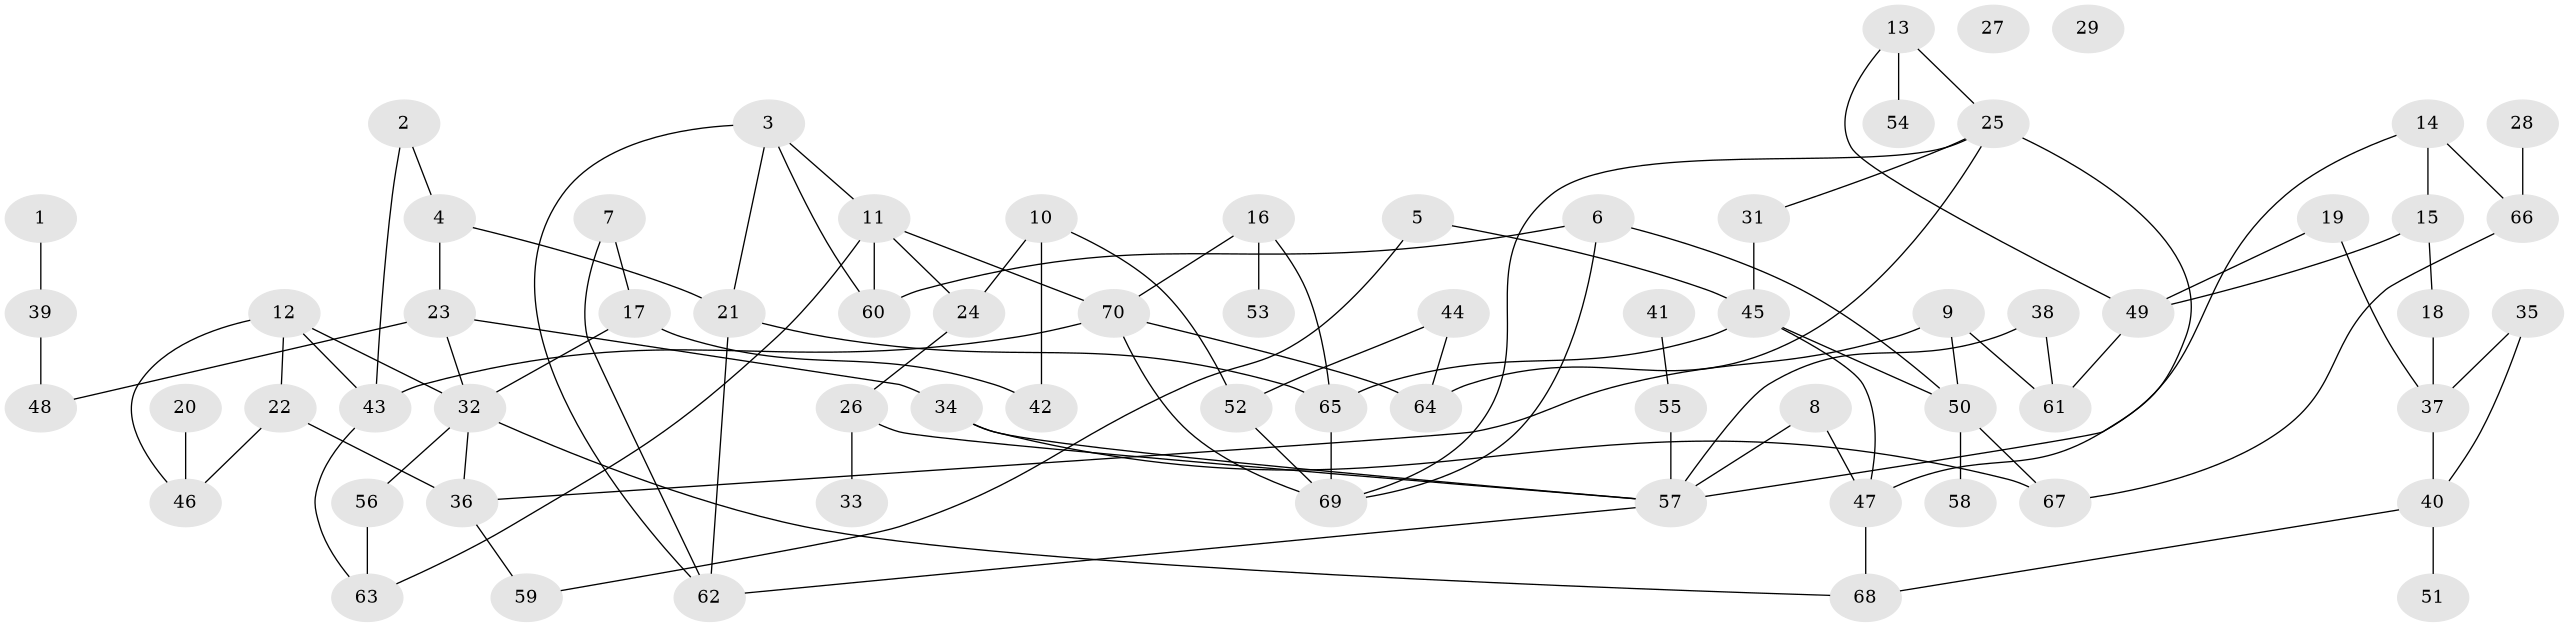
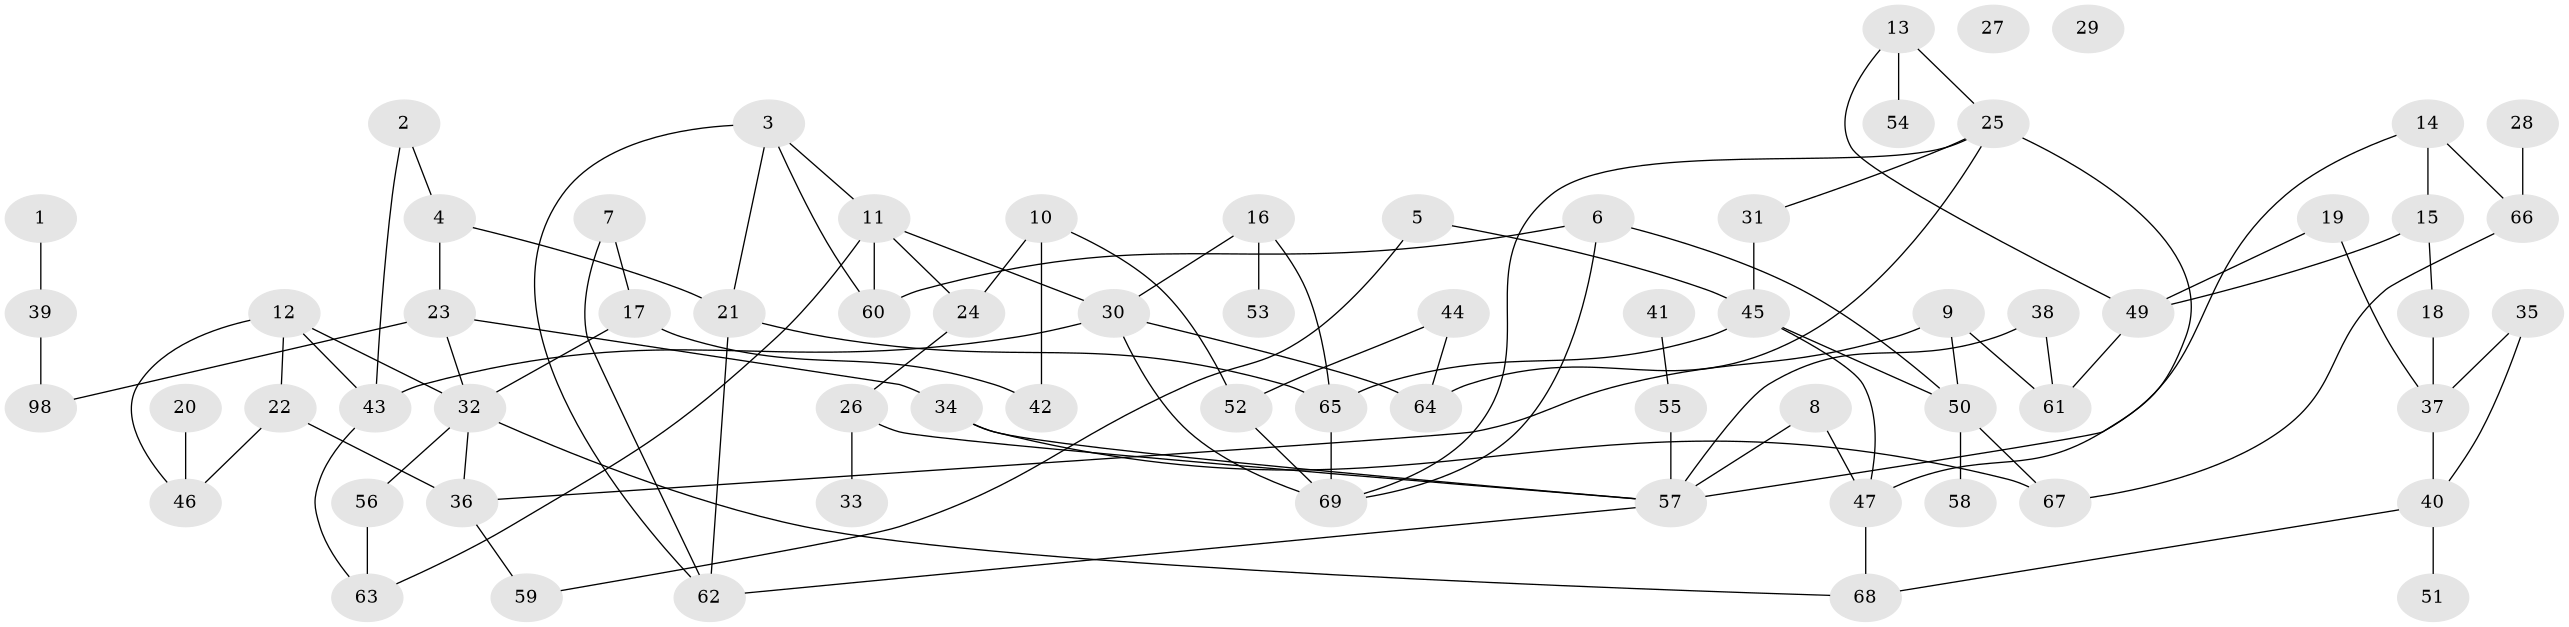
node "70": label "70" -> "30"
node "48": label "48" -> "98"
